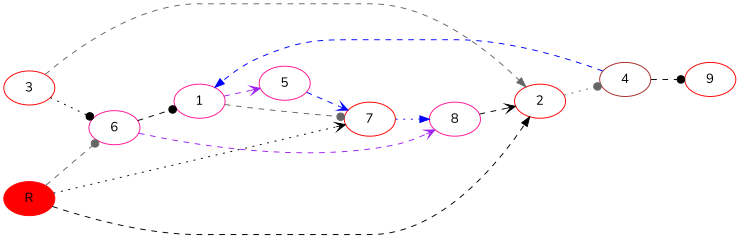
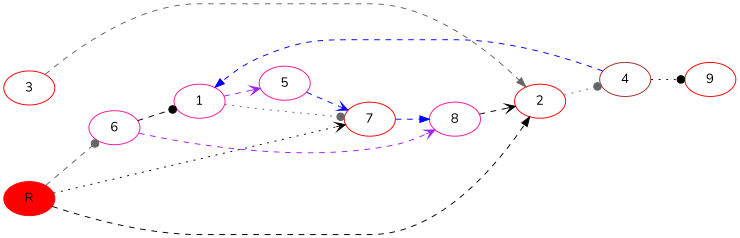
edge "4" -> "9": style dashed -> dotted
edge "3" -> "6": removed
edge "1" -> "7": style dashed -> dotted
edge "7" -> "8": style dotted -> dashed
